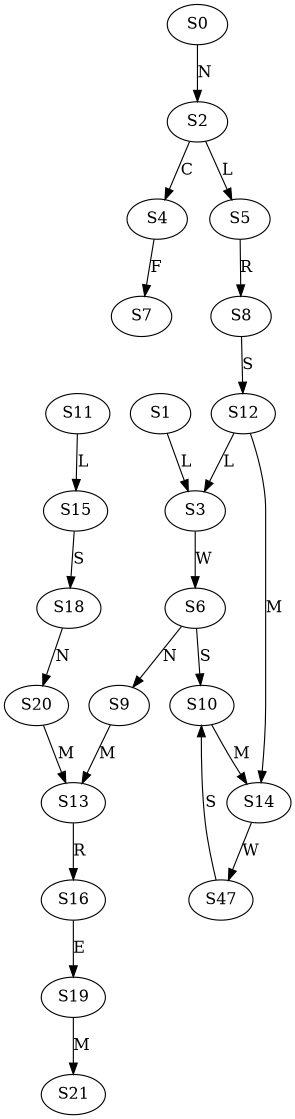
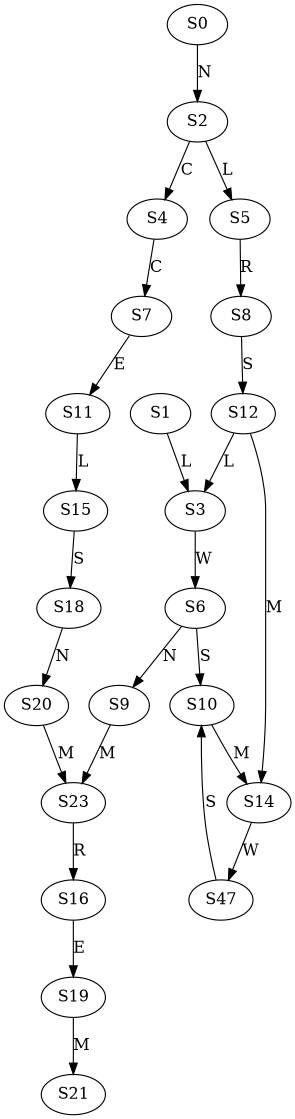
edge "S4" -> "S7": label "F" -> "C"
edge "S7" -> "S11": added, label "E"
node "S13": label "S13" -> "S23"
